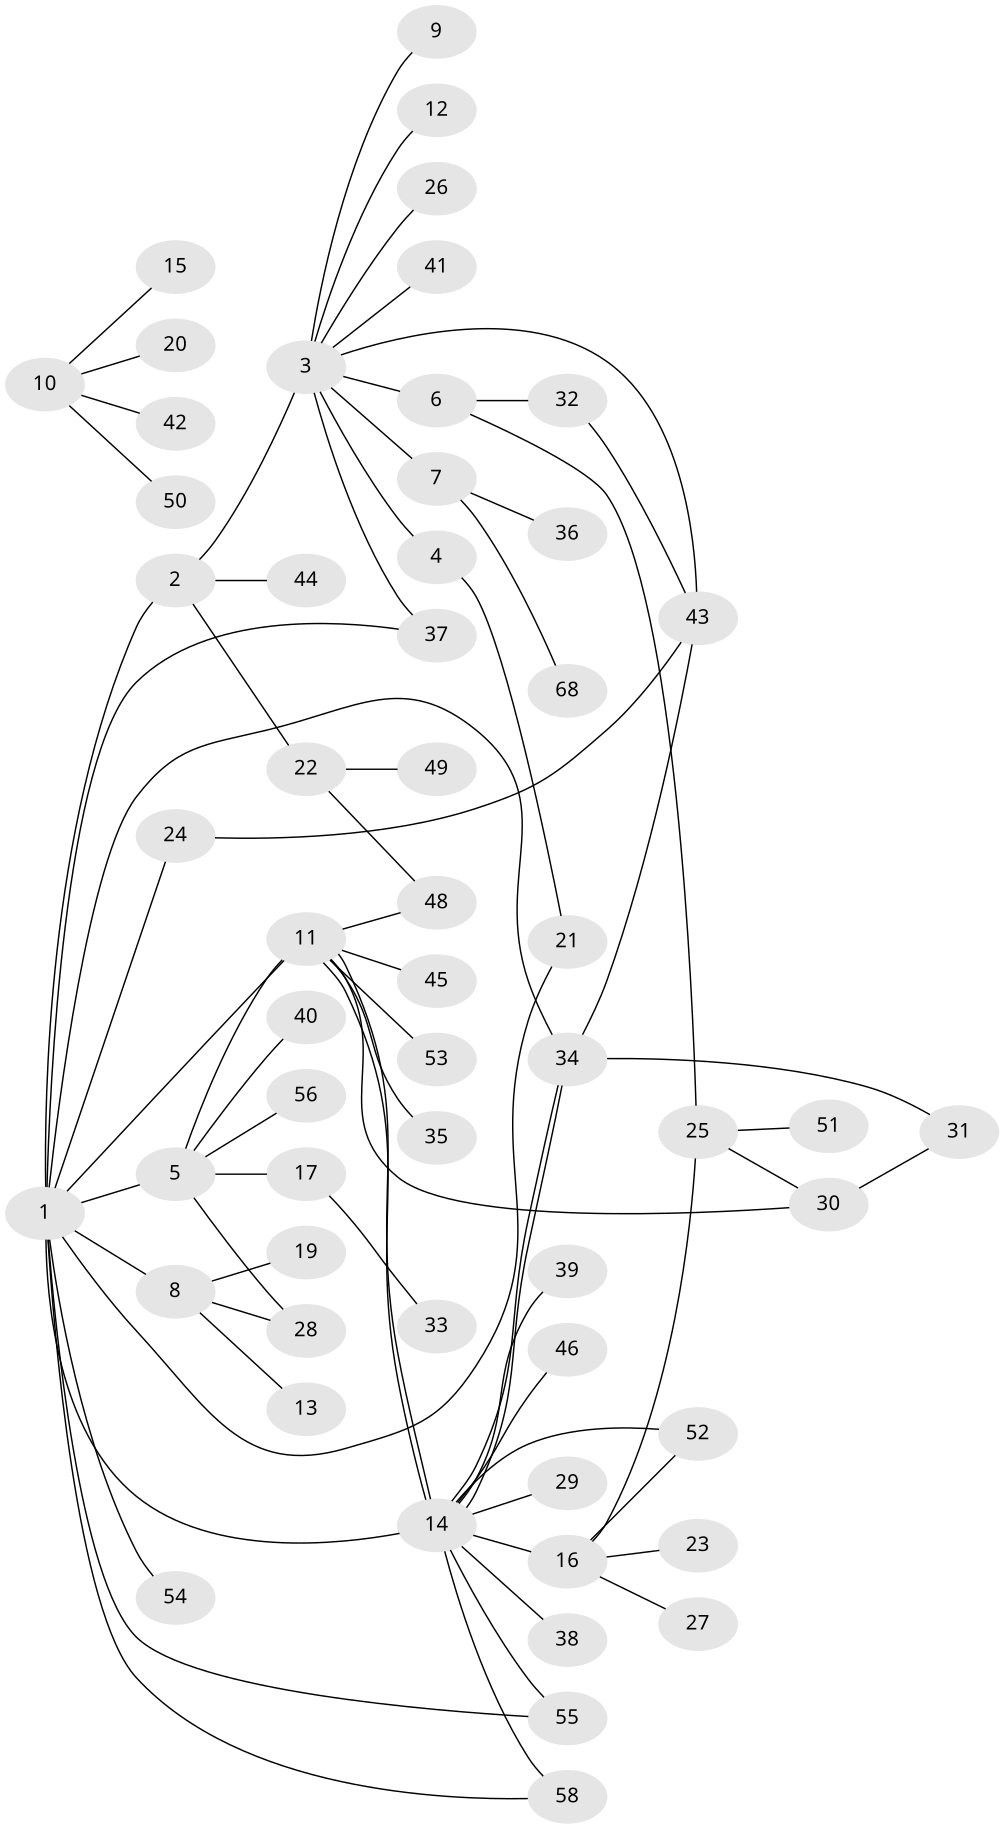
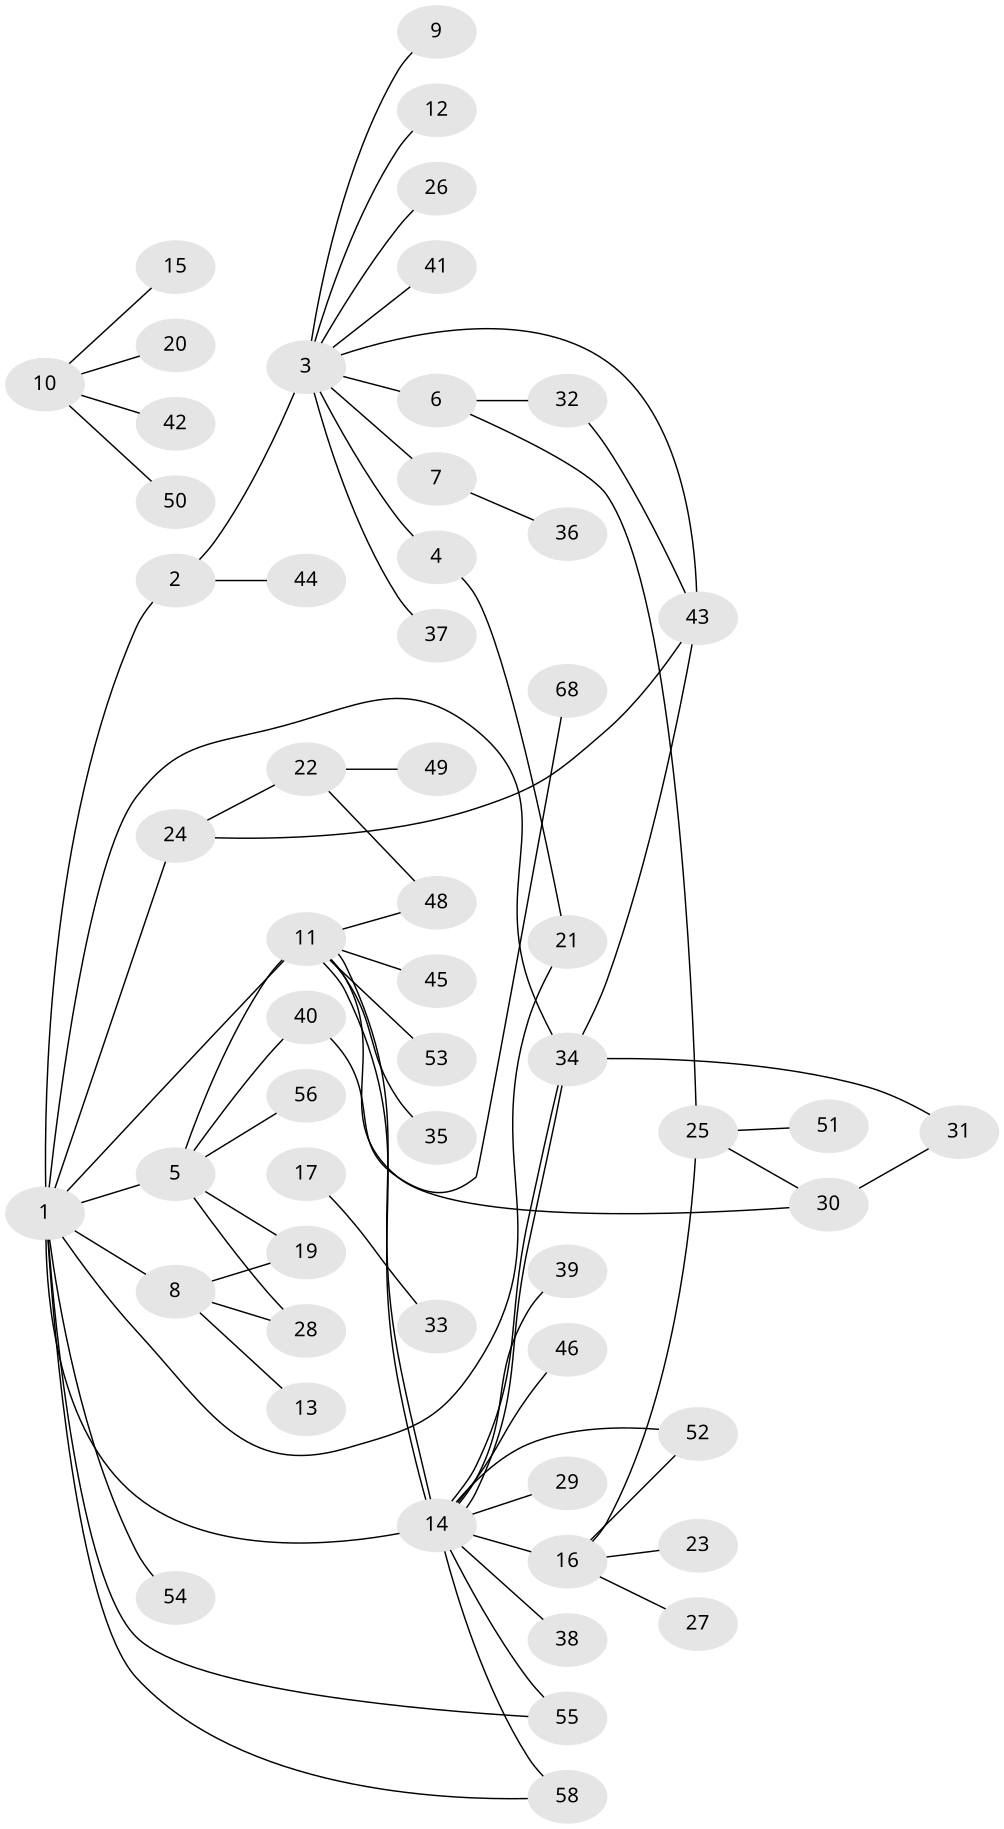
edge "7" -- "68": now "40" -- "68"
edge "2" -- "22": now "24" -- "22"
edge "37" -- "1": removed
edge "5" -- "17": now "5" -- "19"
